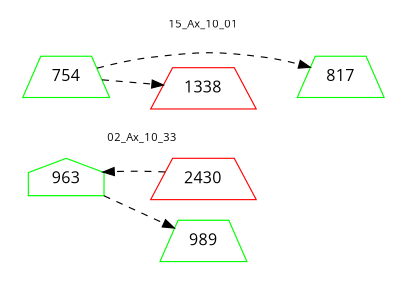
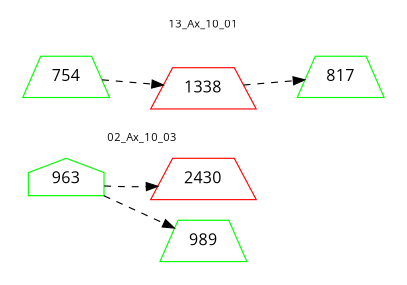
cluster "15_Ax_10_01": label "15_Ax_10_01" -> "13_Ax_10_01"
edge "754" -> "817": now "1338" -> "817"
cluster "02_Ax_10_33": label "02_Ax_10_33" -> "02_Ax_10_03"
edge "2430" -> "963": reversed
